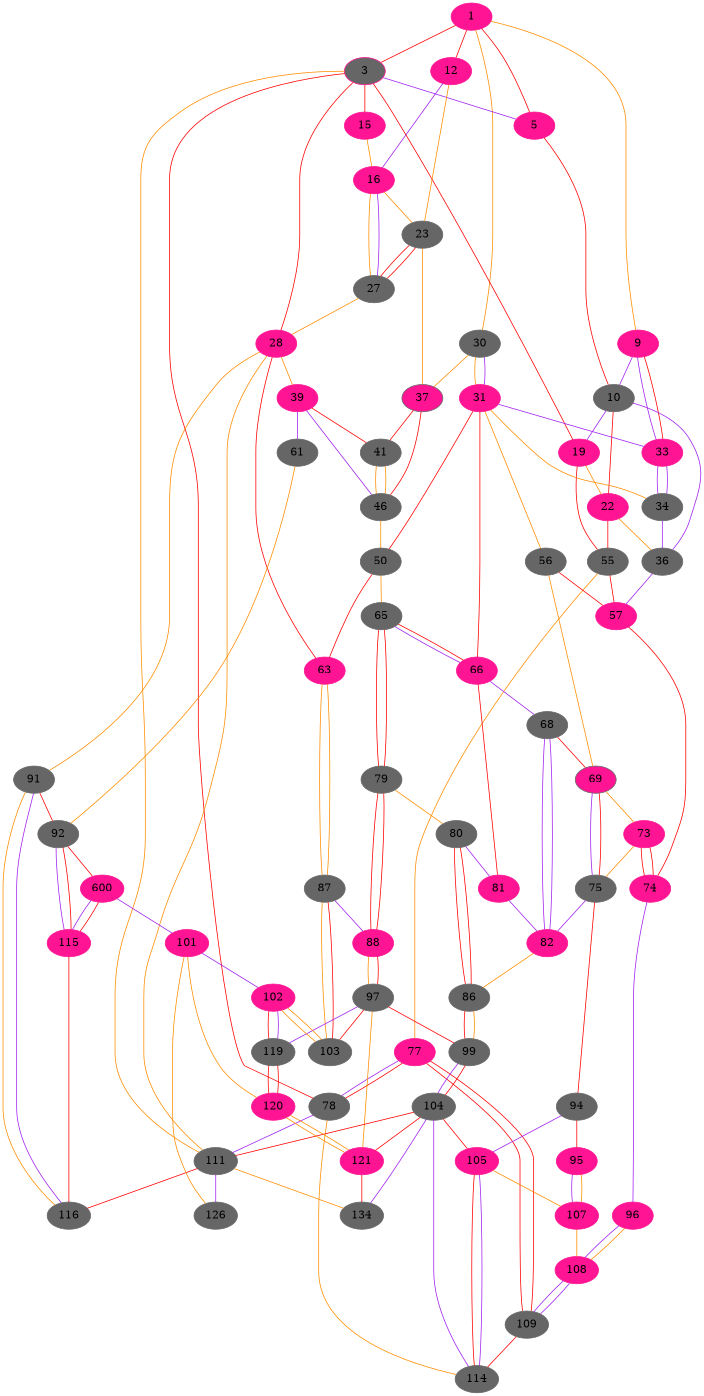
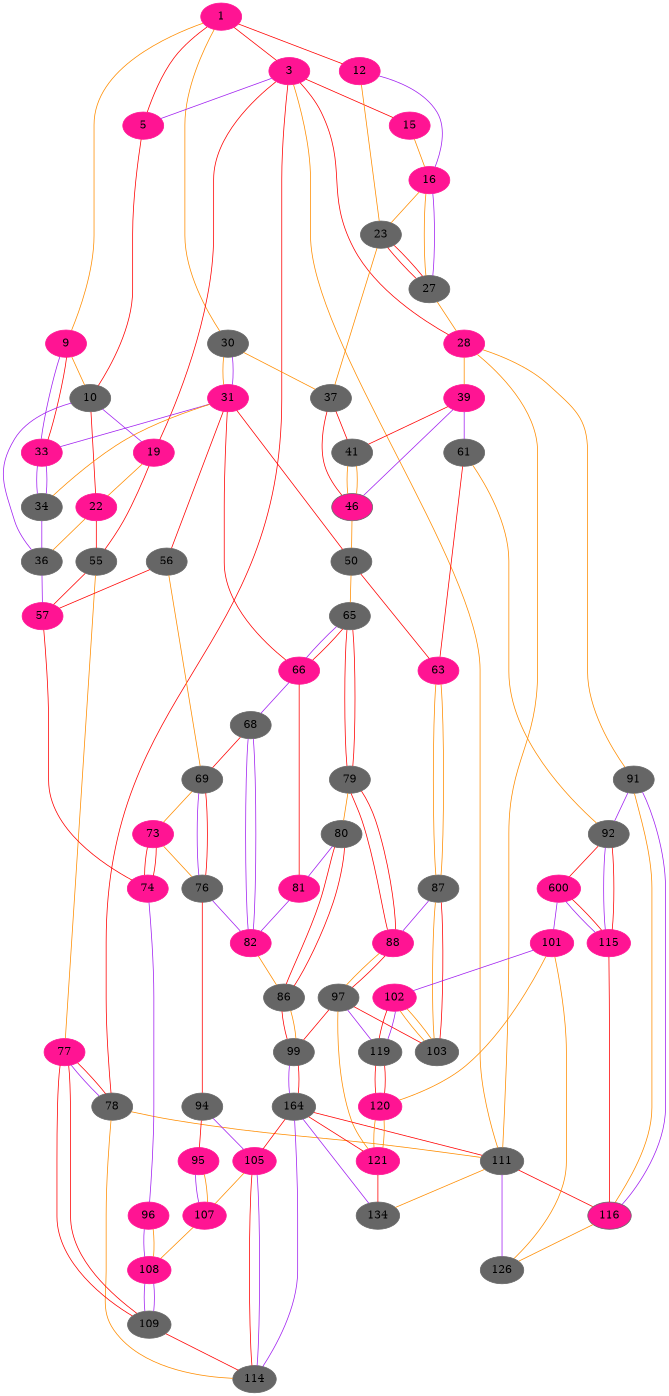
node "3": fillcolor gray40 -> deeppink
edge "9" -- "10": color purple -> darkorange
node "37": fillcolor deeppink -> gray40
edge "31" -- "56": color darkorange -> red
node "46": fillcolor gray40 -> deeppink
edge "28" -- "63": now "61" -- "63"
node "69": fillcolor deeppink -> gray40
edge "91" -- "92": color red -> purple
node "75": label "75" -> "76"
node "104": label "104" -> "164"
edge "78" -- "111": color purple -> darkorange
node "116": fillcolor gray40 -> deeppink
edge "116" -- "126": added
